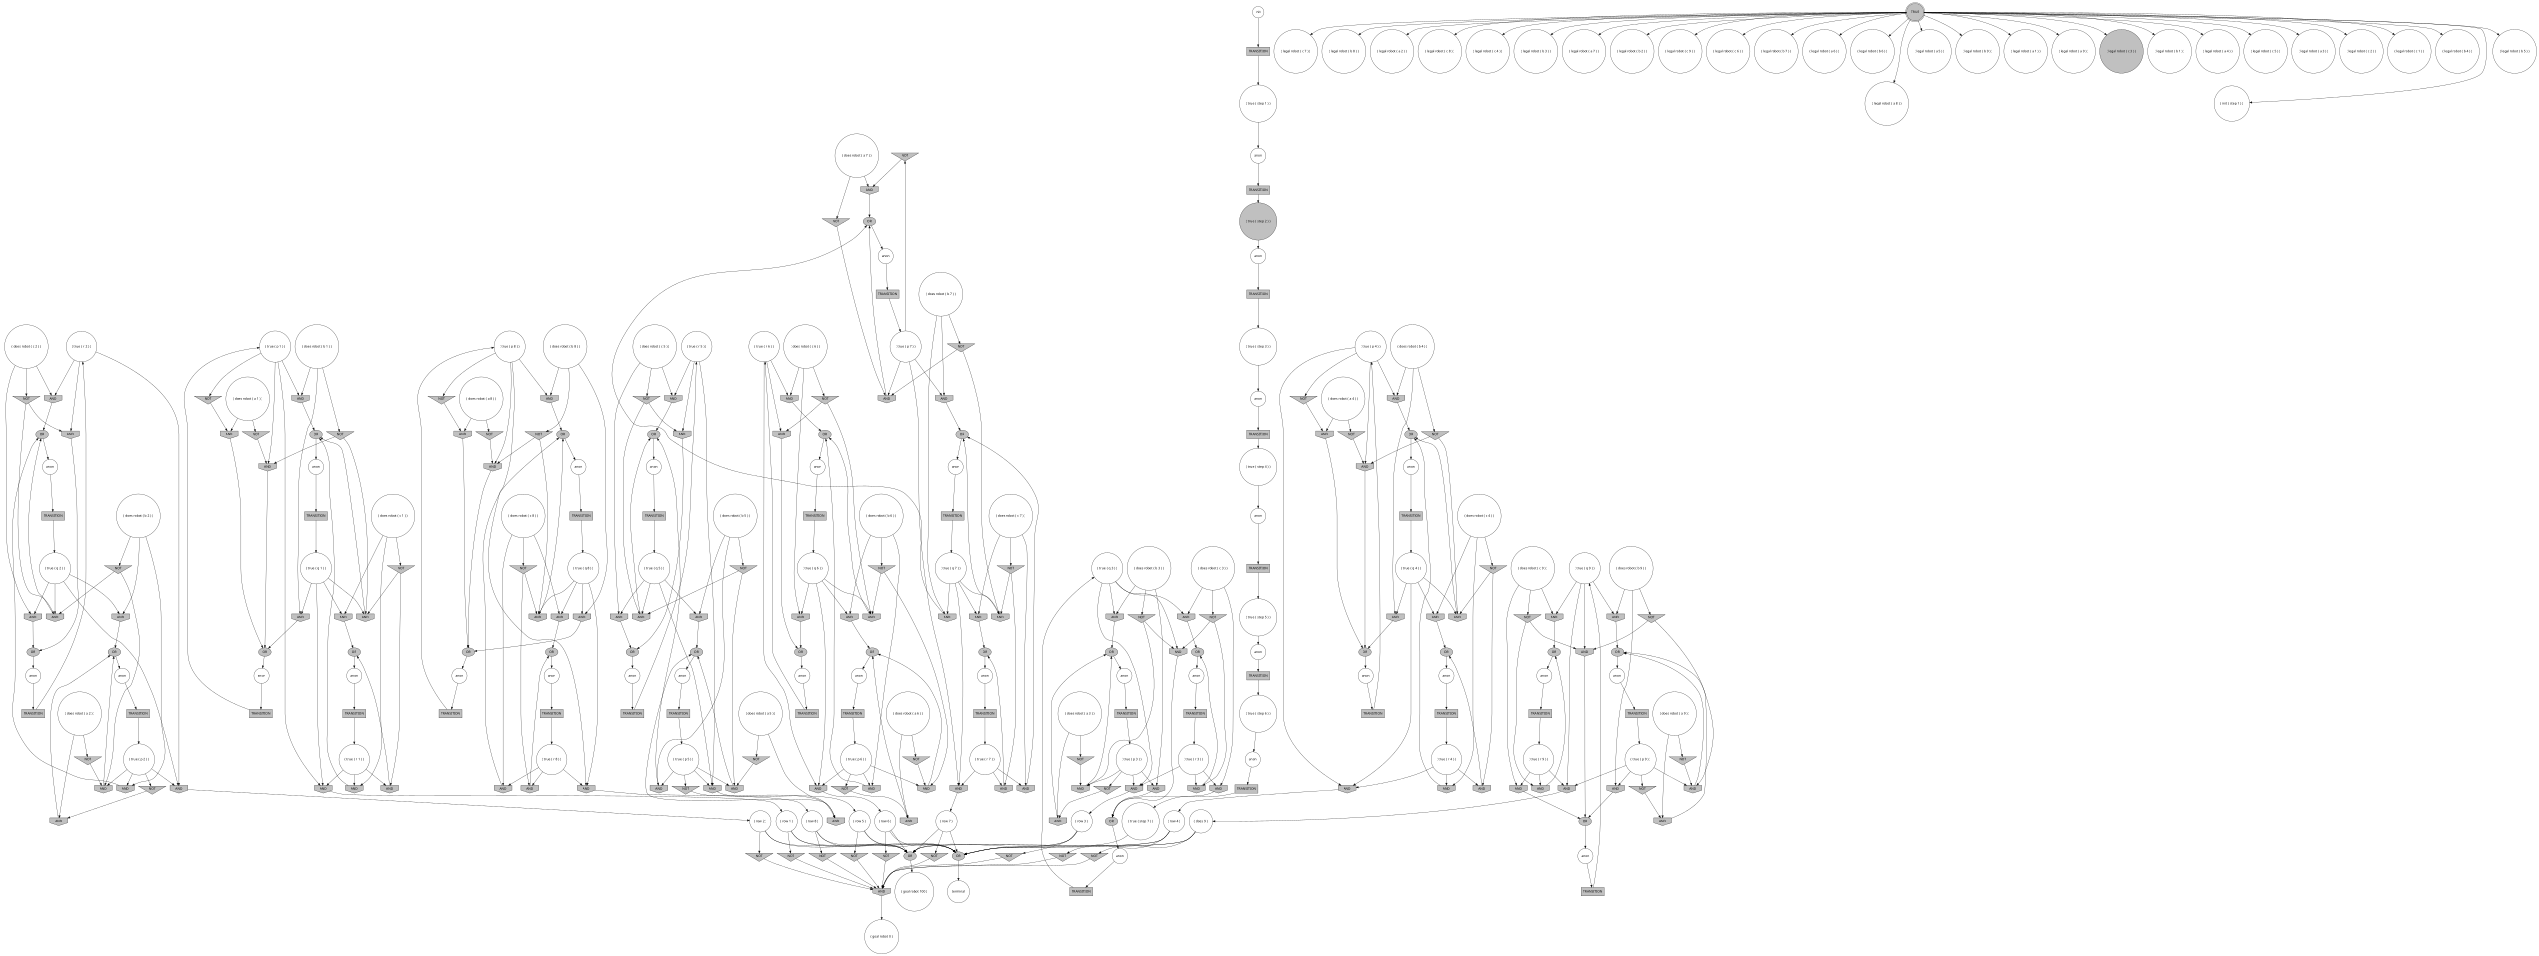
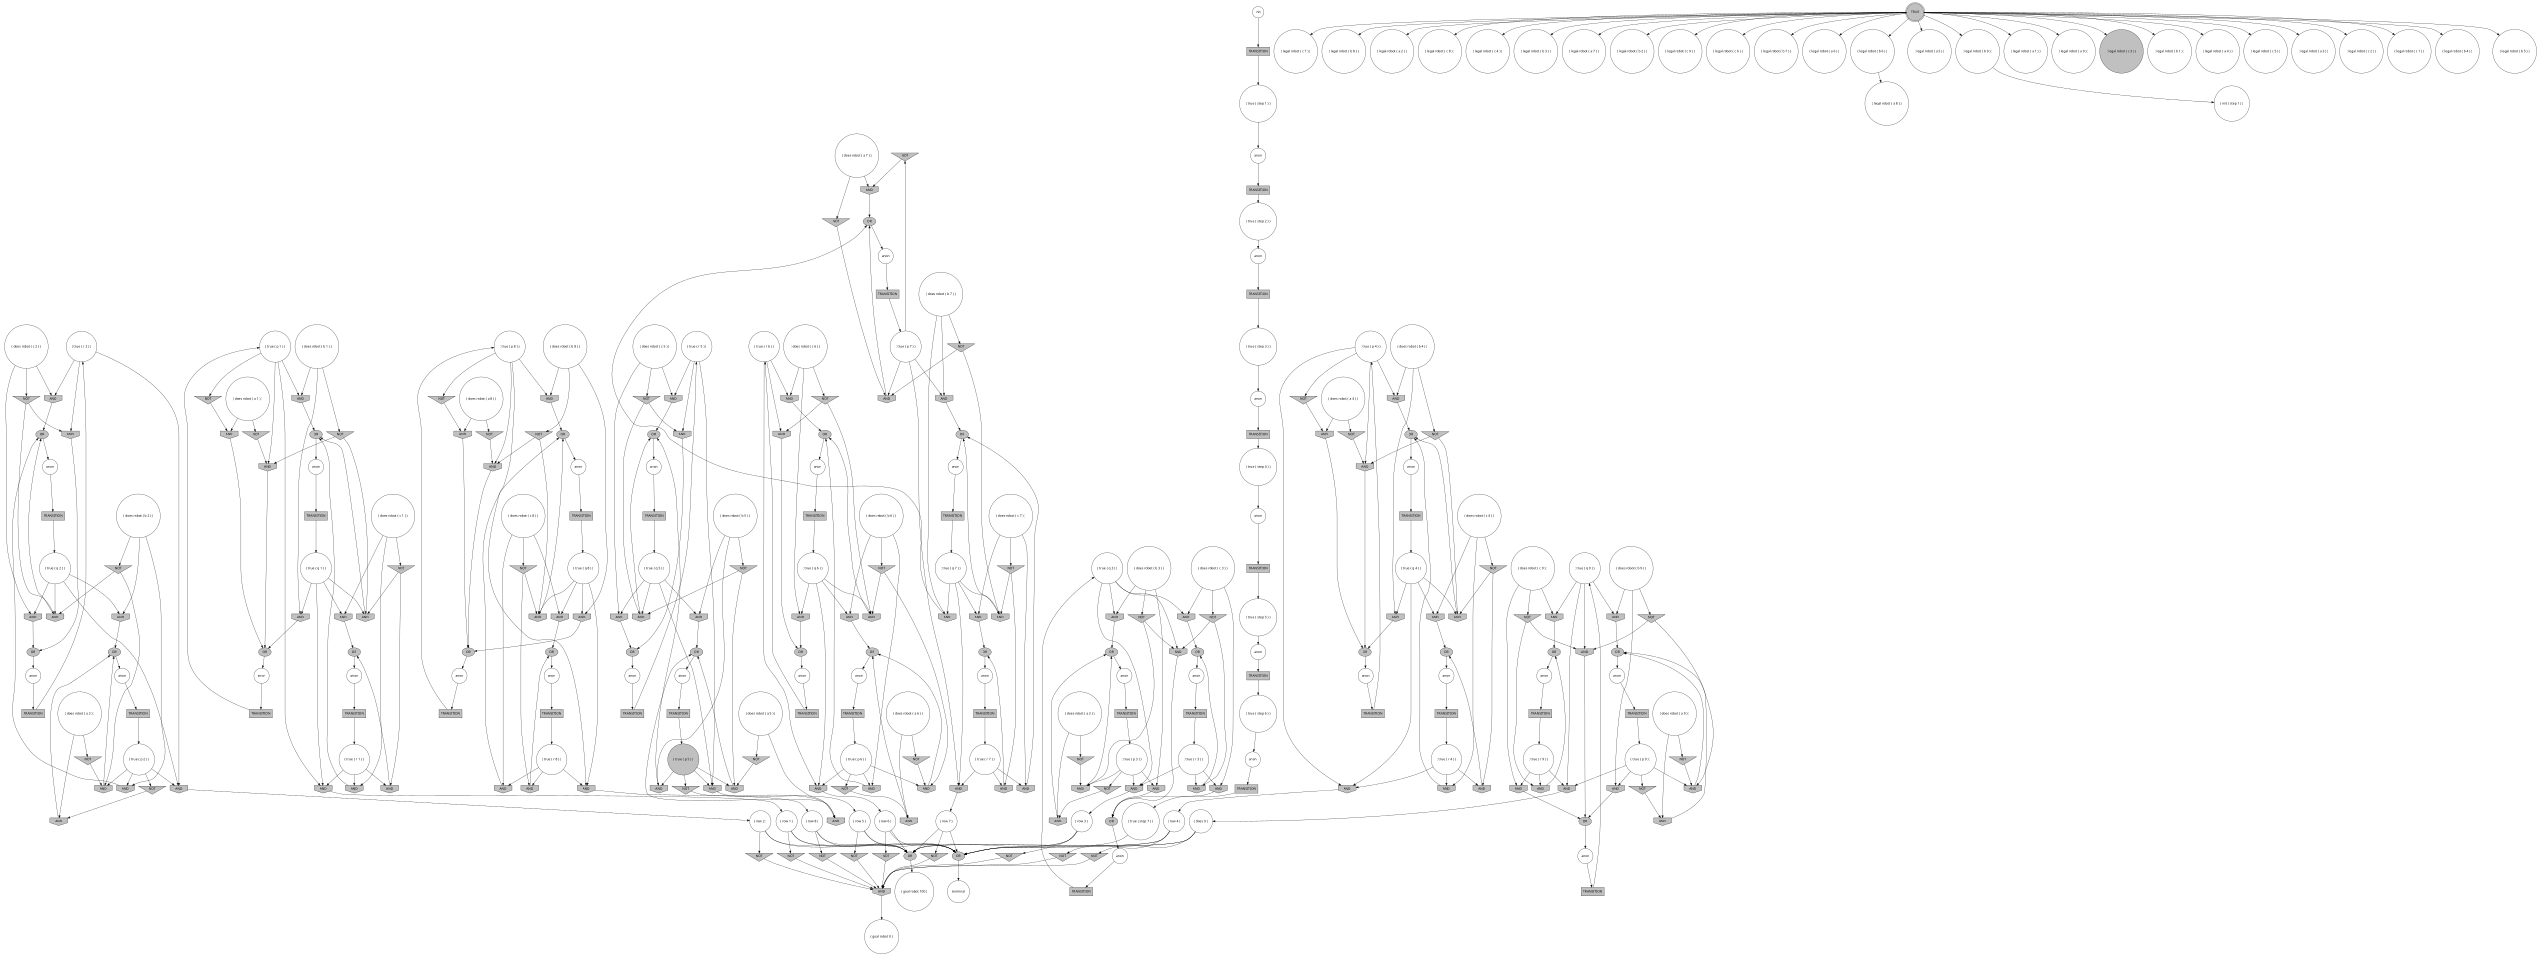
edge "TRUE" -> "( init ( step 1 ) )": now "( legal robot ( b 9 ) )" -> "( init ( step 1 ) )"
edge "TRUE" -> "( legal robot ( a 8 ) )": now "( legal robot ( b 6 ) )" -> "( legal robot ( a 8 ) )"
node "( true ( step 2 ) )": fillcolor grey -> white
node "( true ( p 5 ) )": fillcolor white -> grey
